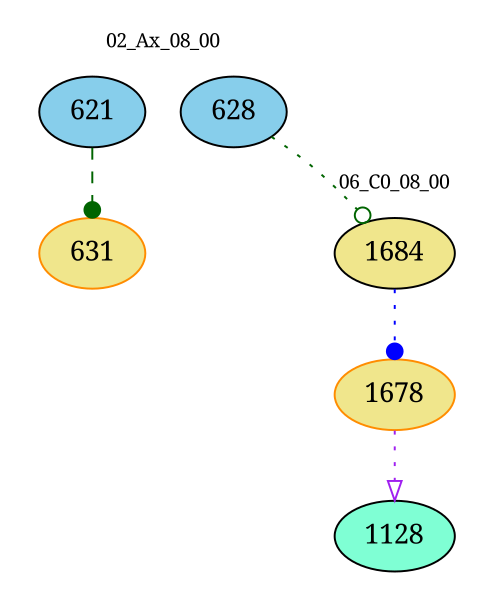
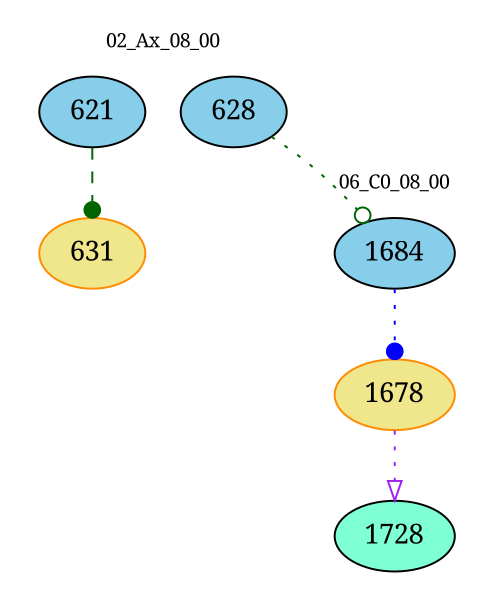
node "1684": fillcolor khaki -> skyblue
node "1128": label "1128" -> "1728"
